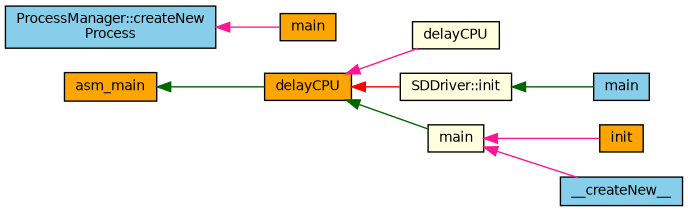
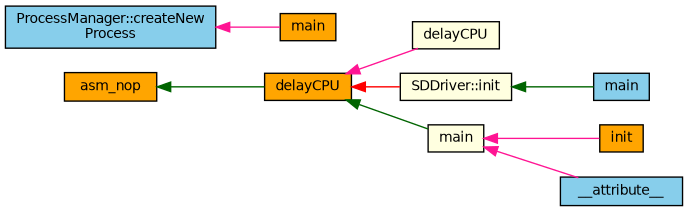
node "asm_main": label "asm_main" -> "asm_nop"
node "__createNew__": label "__createNew__" -> "__attribute__"
